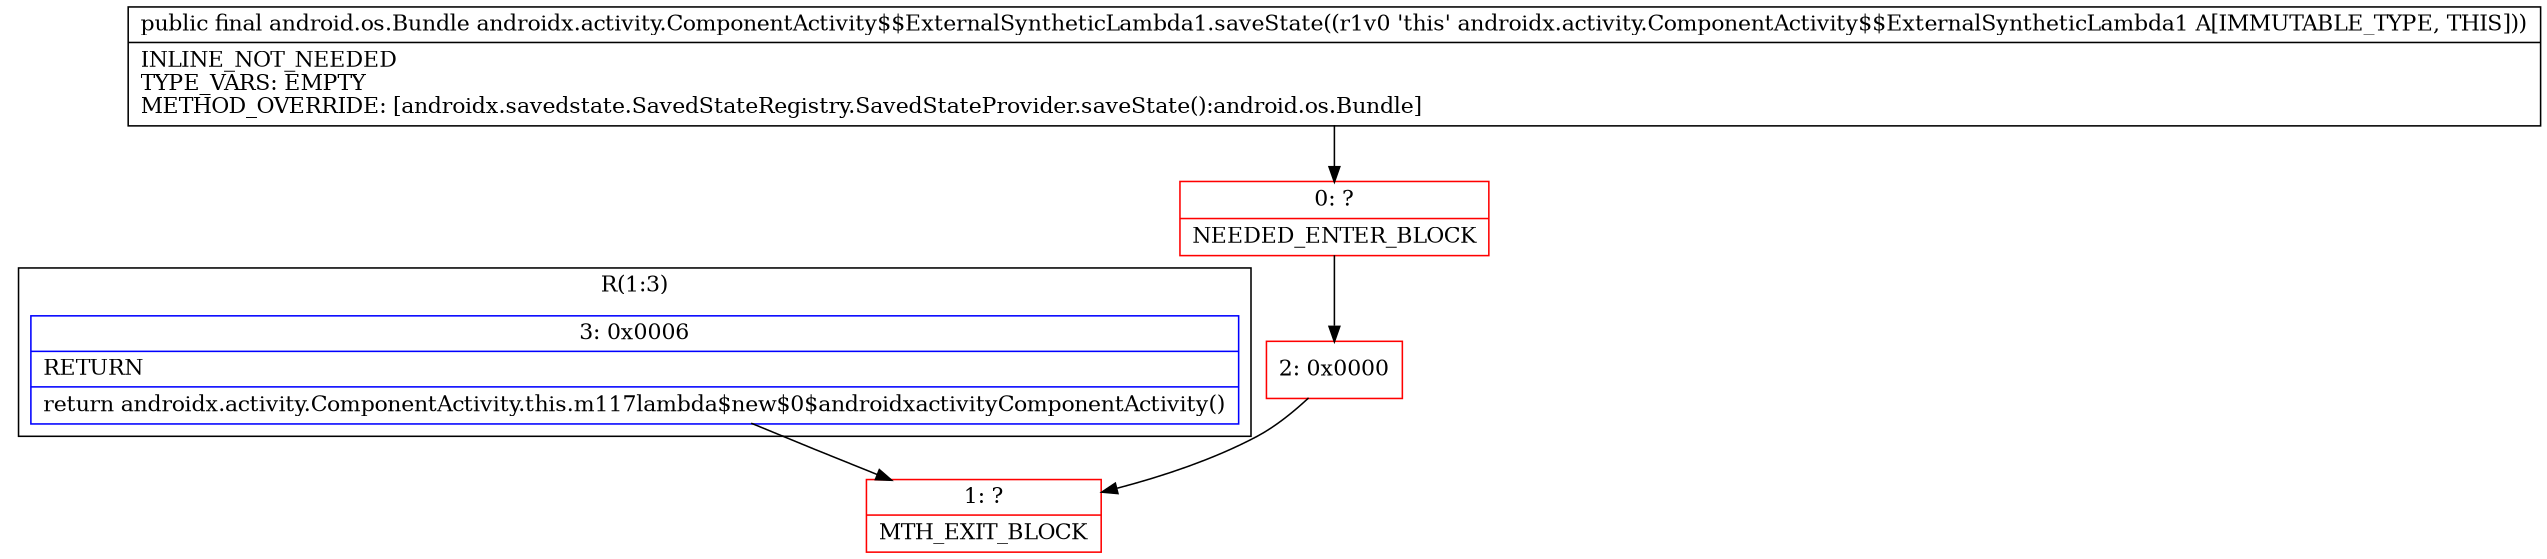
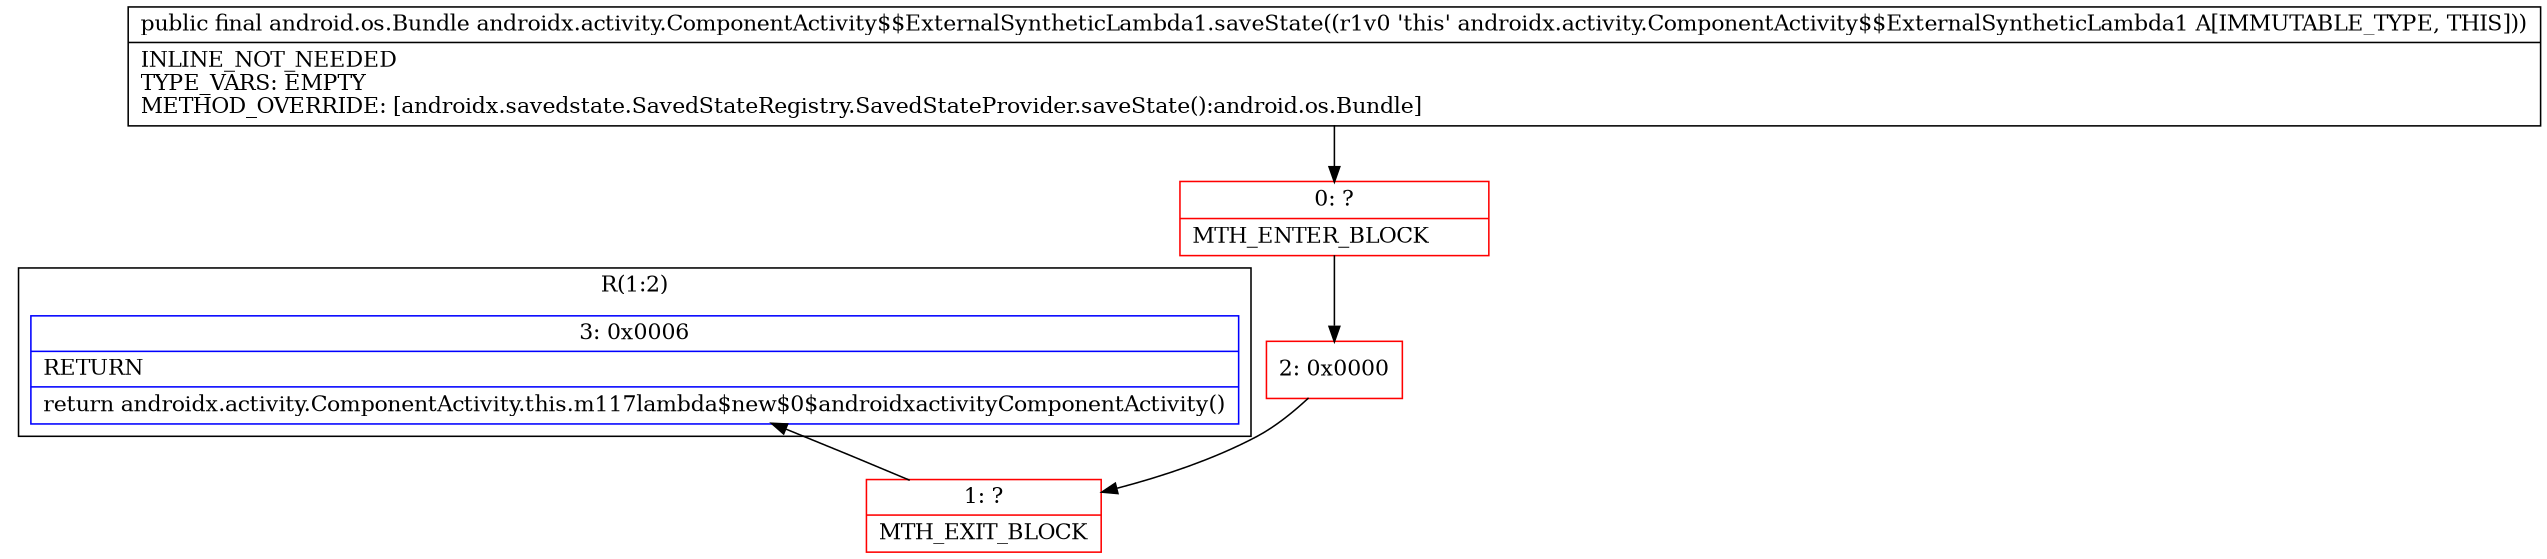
node "0: ?": text "NEEDED_ENTER_BLOCK" -> "MTH_ENTER_BLOCK"
cluster "R(1:3)": label "R(1:3)" -> "R(1:2)"
edge "3: 0x0006" -> "1: ?": reversed
